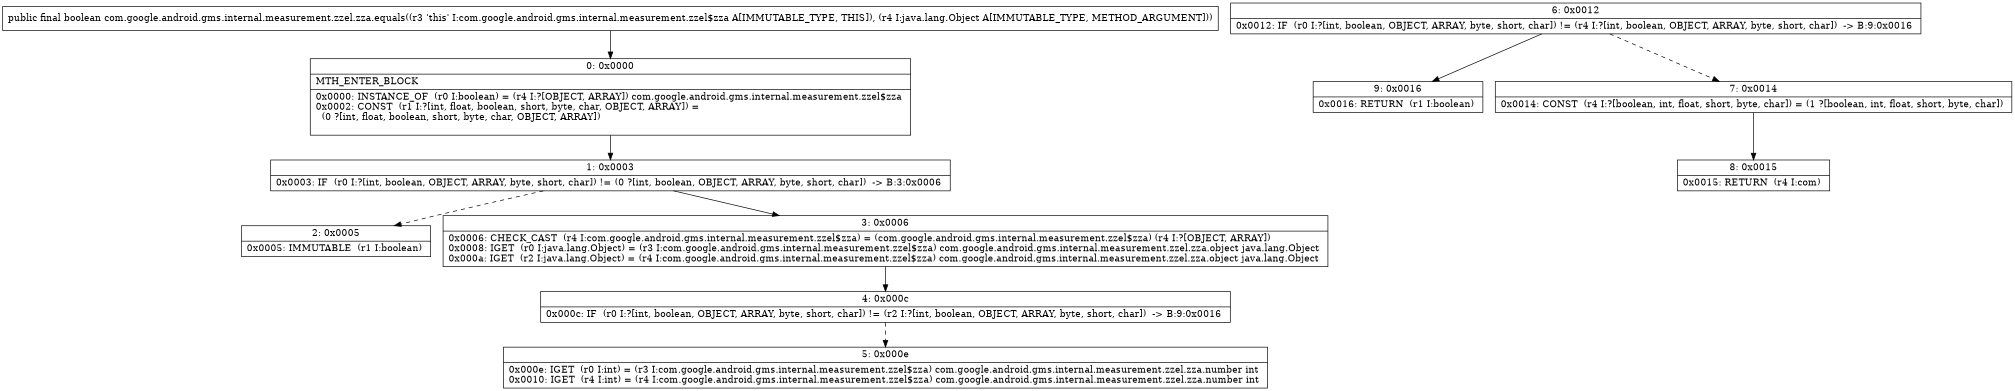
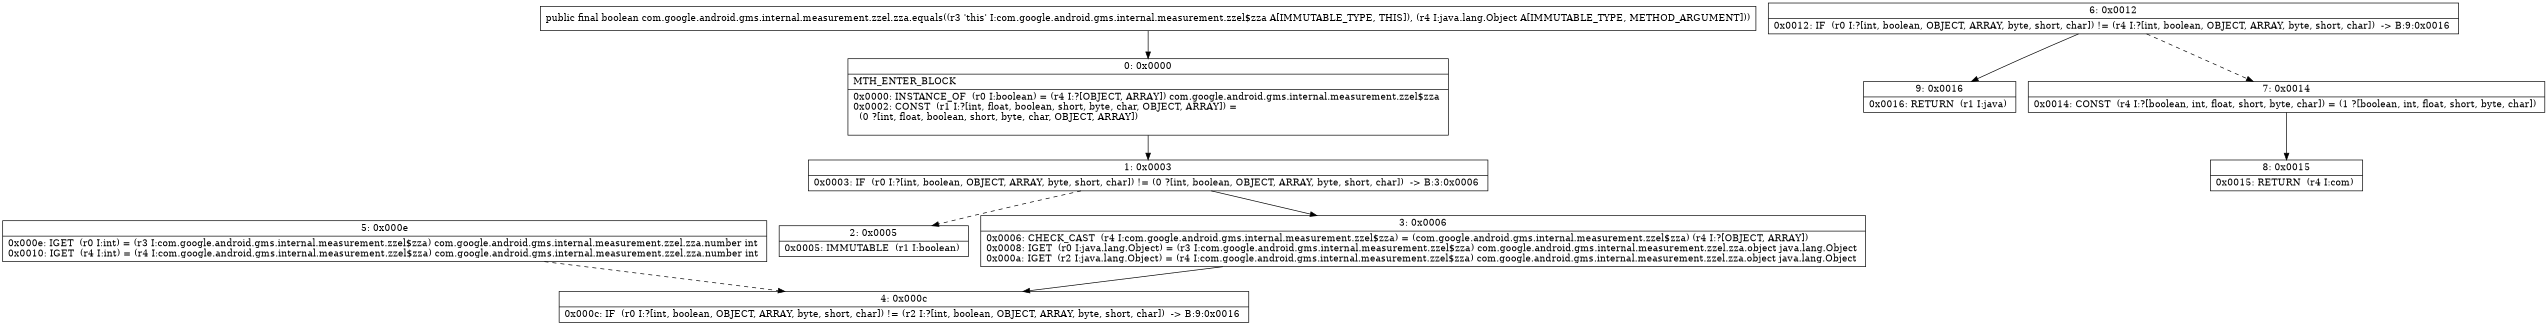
node "9: 0x0016": text "0x0016: RETURN  (r1 I:boolean)" -> "0x0016: RETURN  (r1 I:java)"
edge "4: 0x000c" -> "5: 0x000e": reversed
